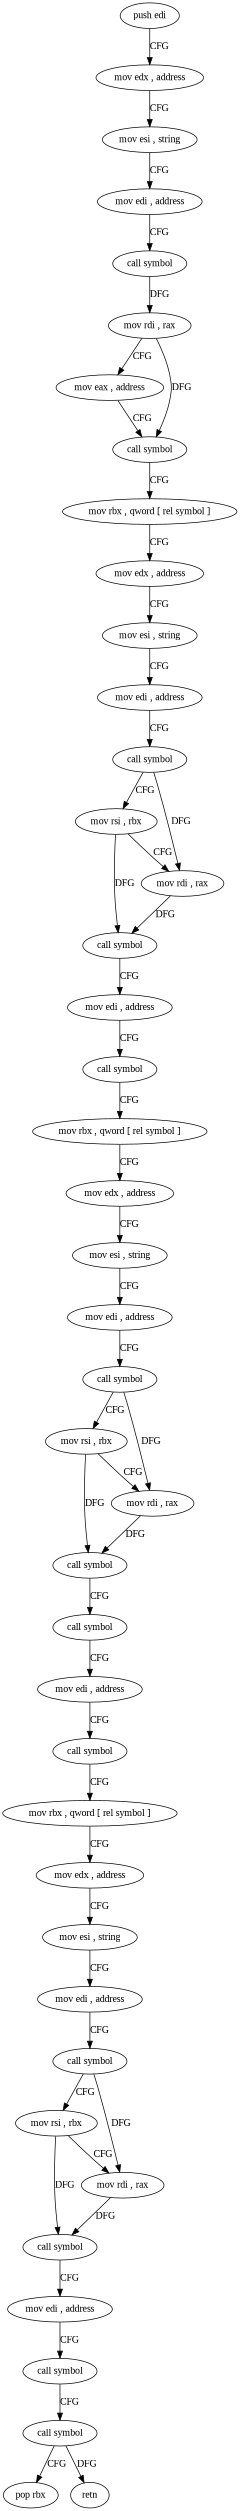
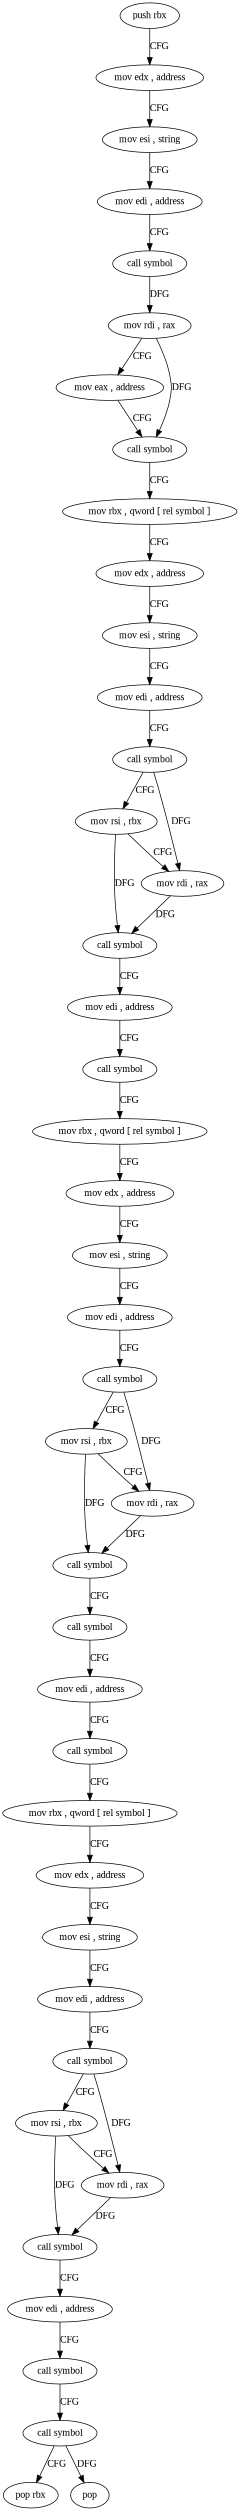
node "push edi": label "push edi" -> "push rbx"
node "retn": label "retn" -> "pop"
